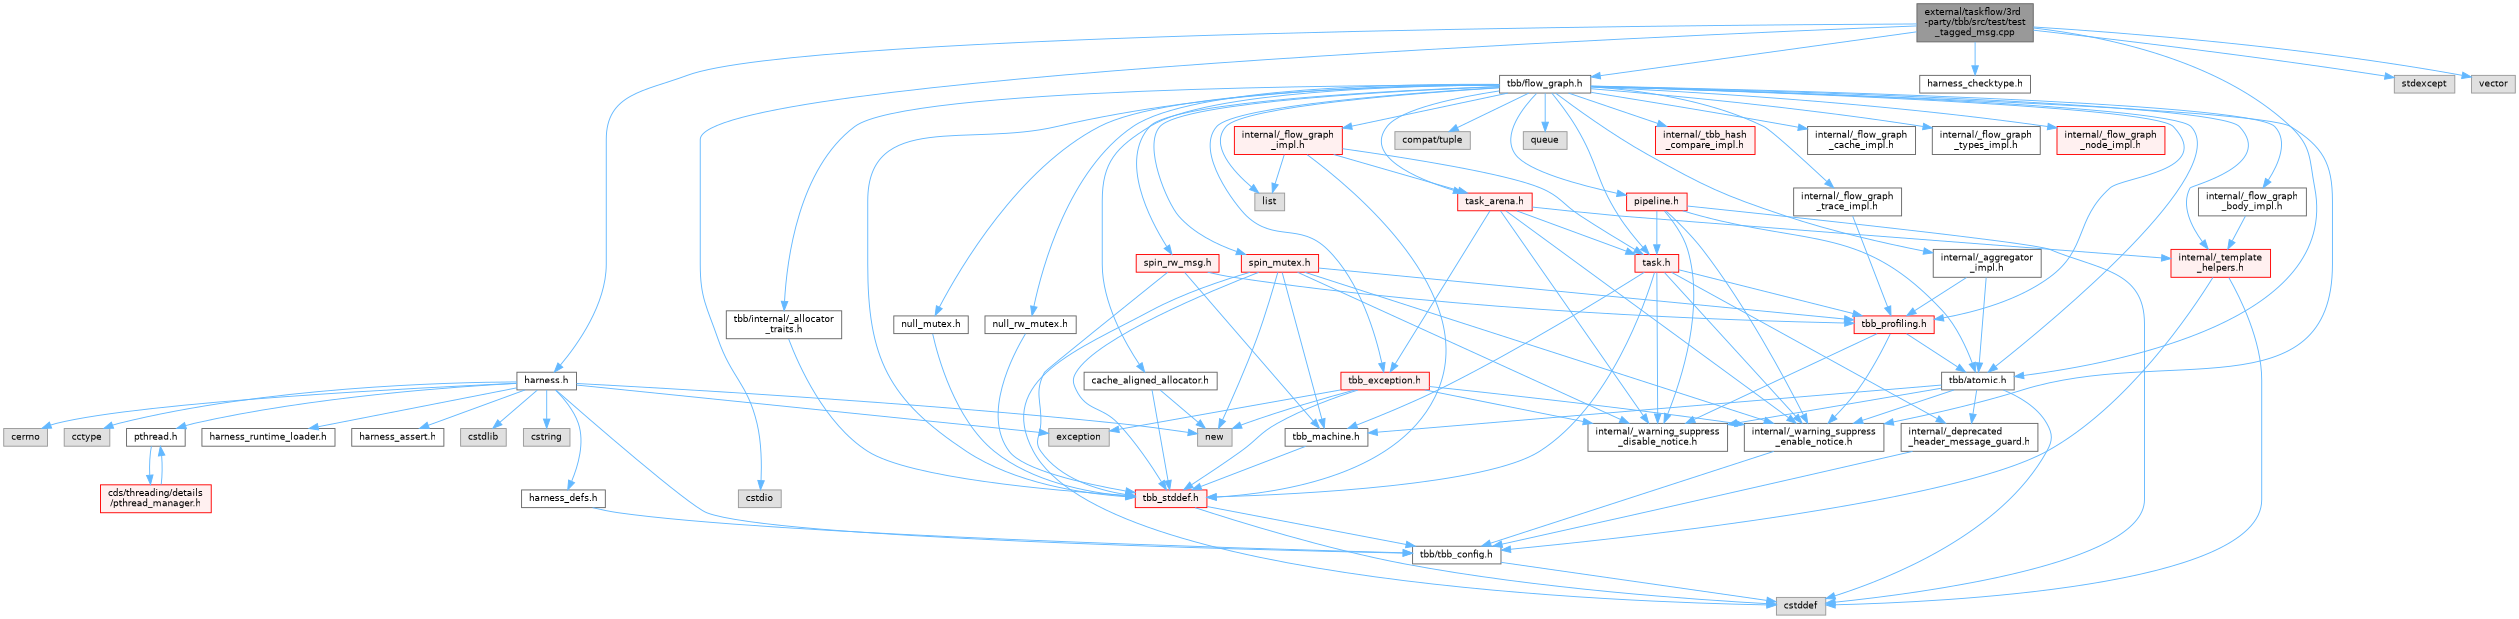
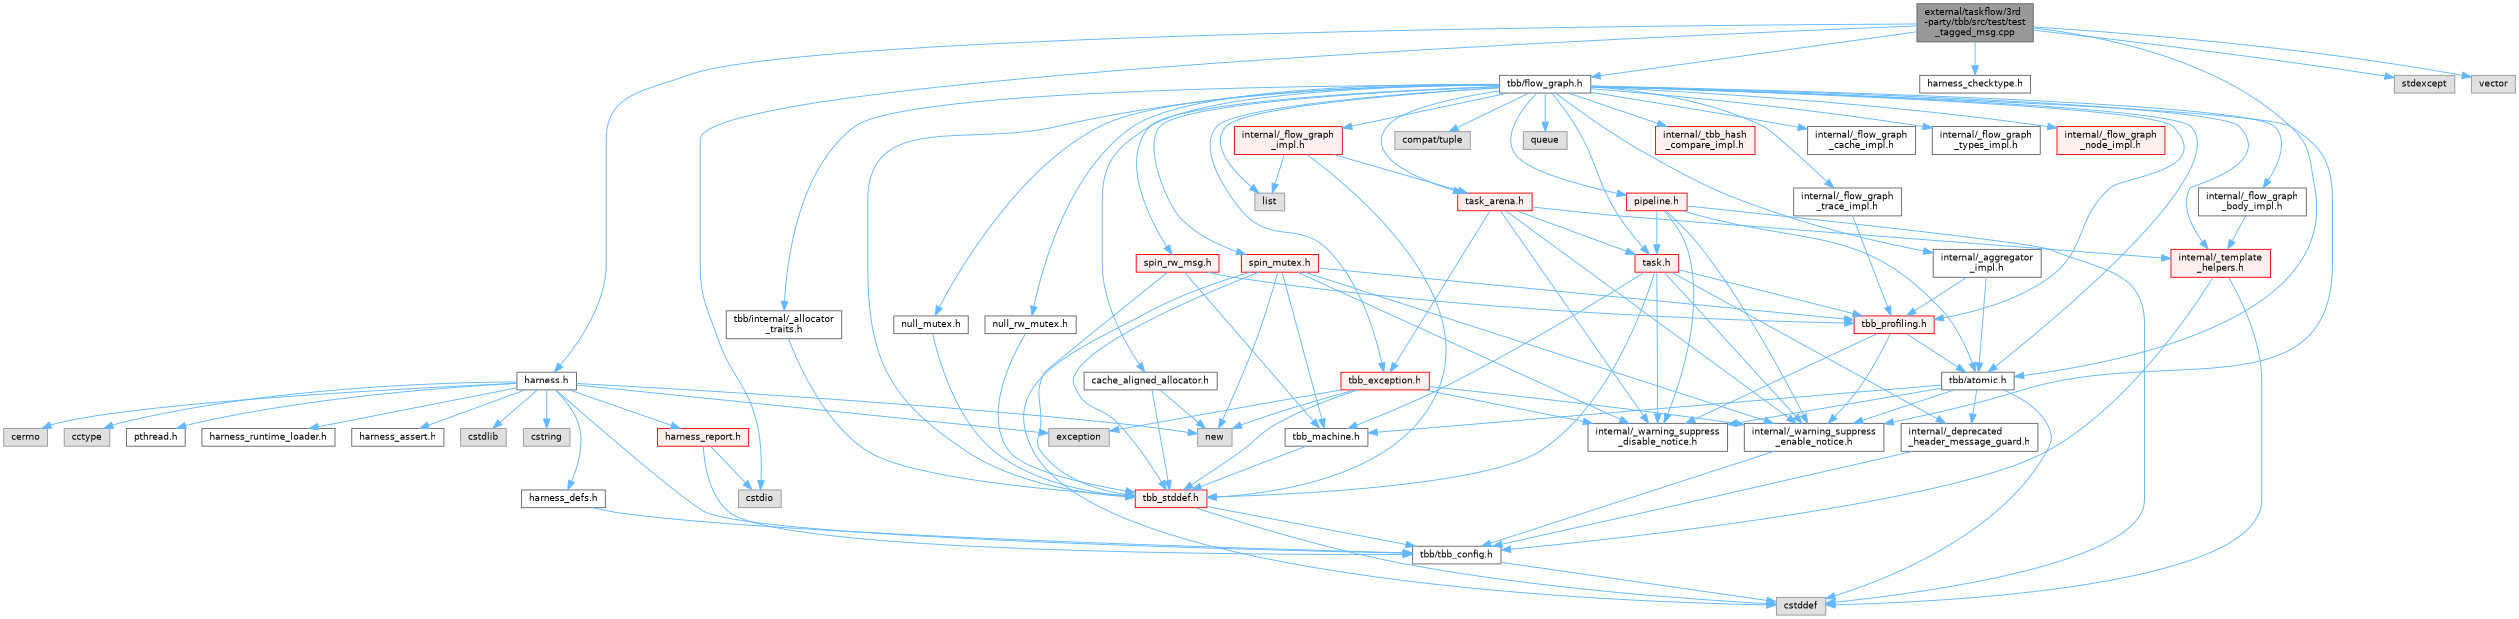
edge "internal/_flow_graph _impl.h" -> "task.h": removed
node "harness_report.h": added
node "cds/threading/details /pthread_manager.h": removed
